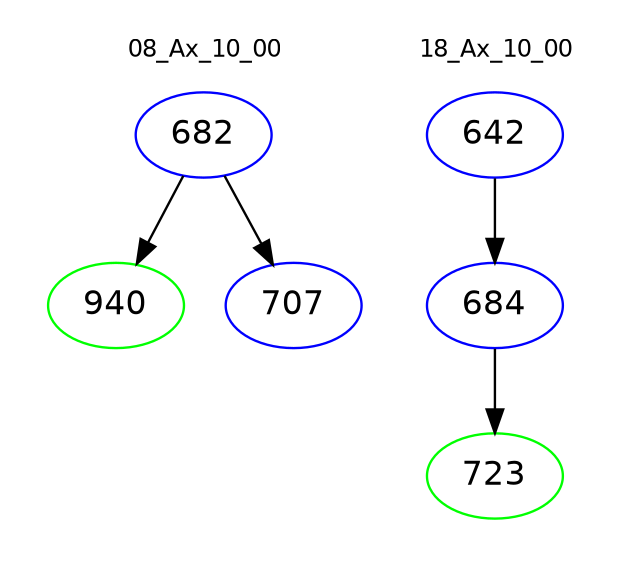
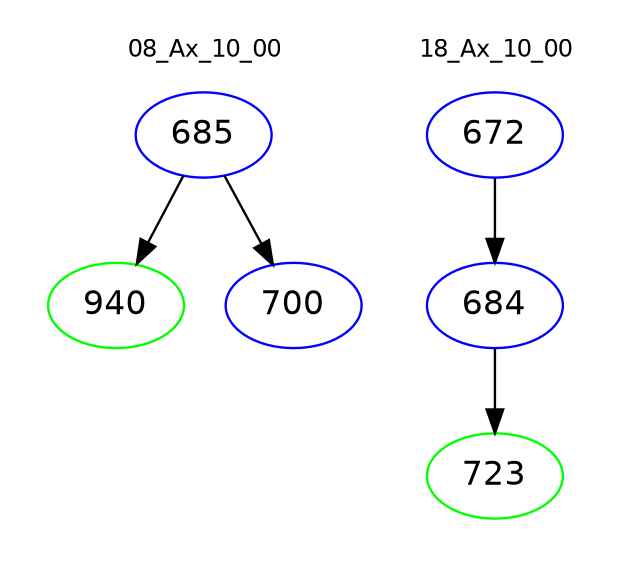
node "682": label "682" -> "685"
node "642": label "642" -> "672"
node "707": label "707" -> "700"
